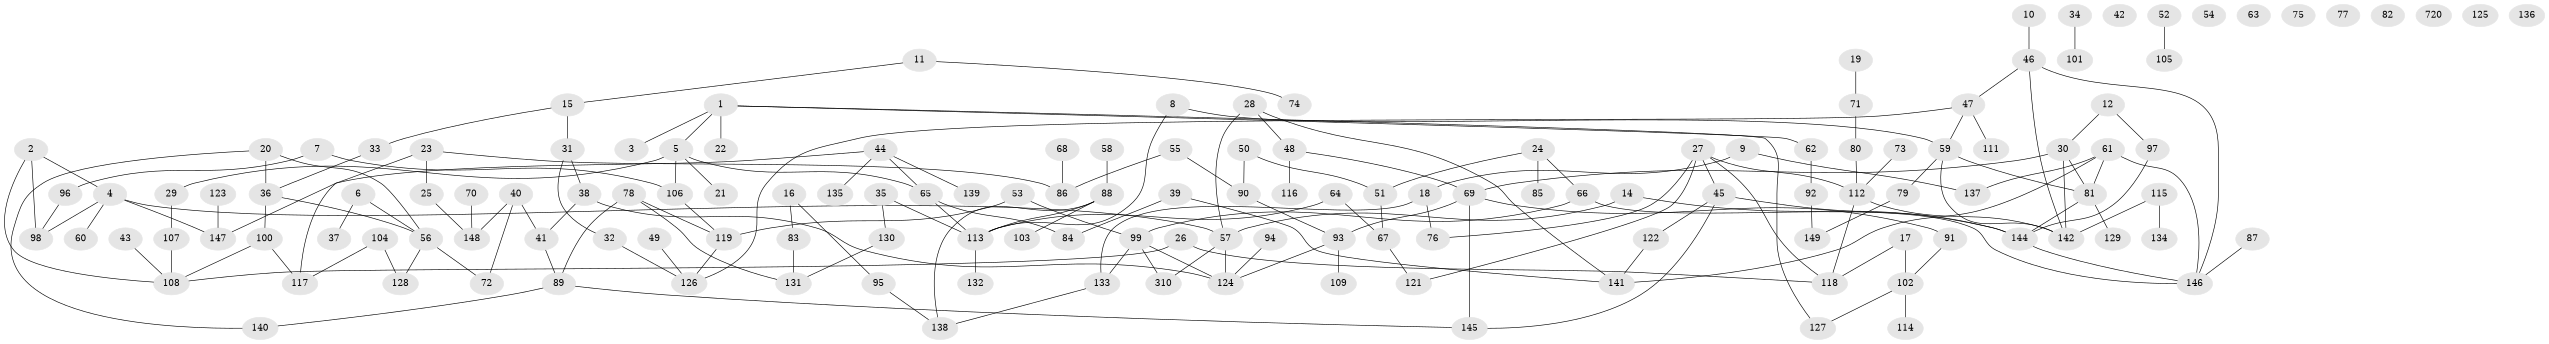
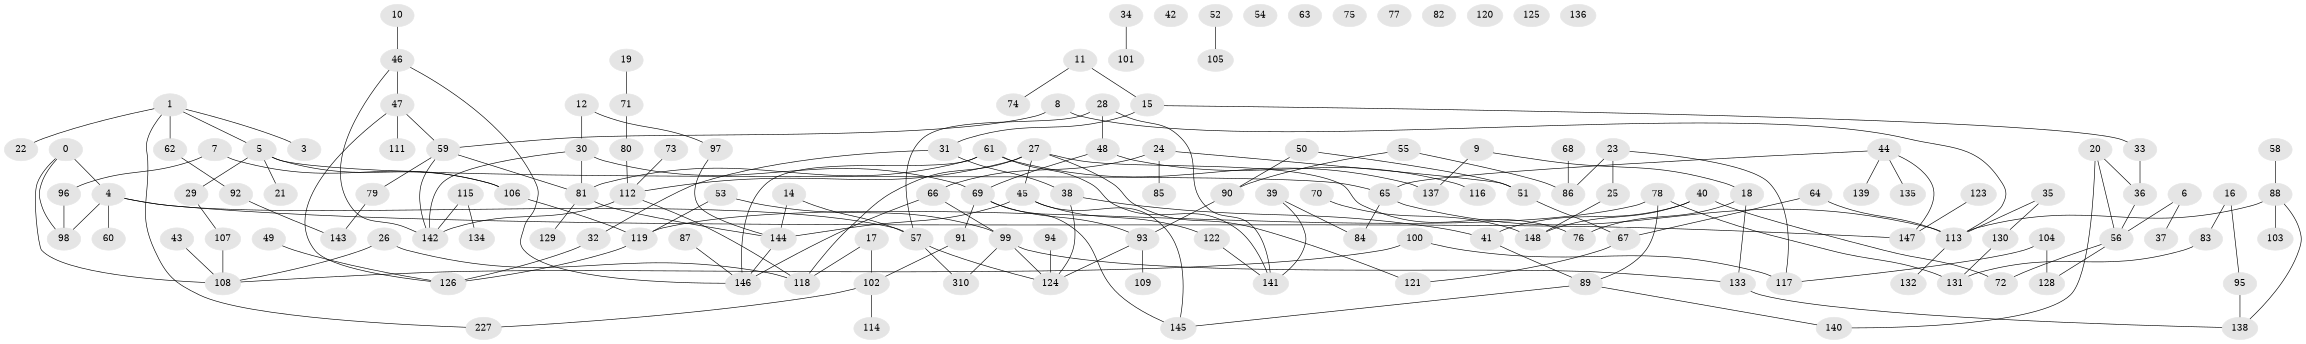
node "720": label "720" -> "120"
node "2": label "2" -> "0"
edge "36" -- "100": removed
node "149": label "149" -> "143"
node "127": label "127" -> "227"
